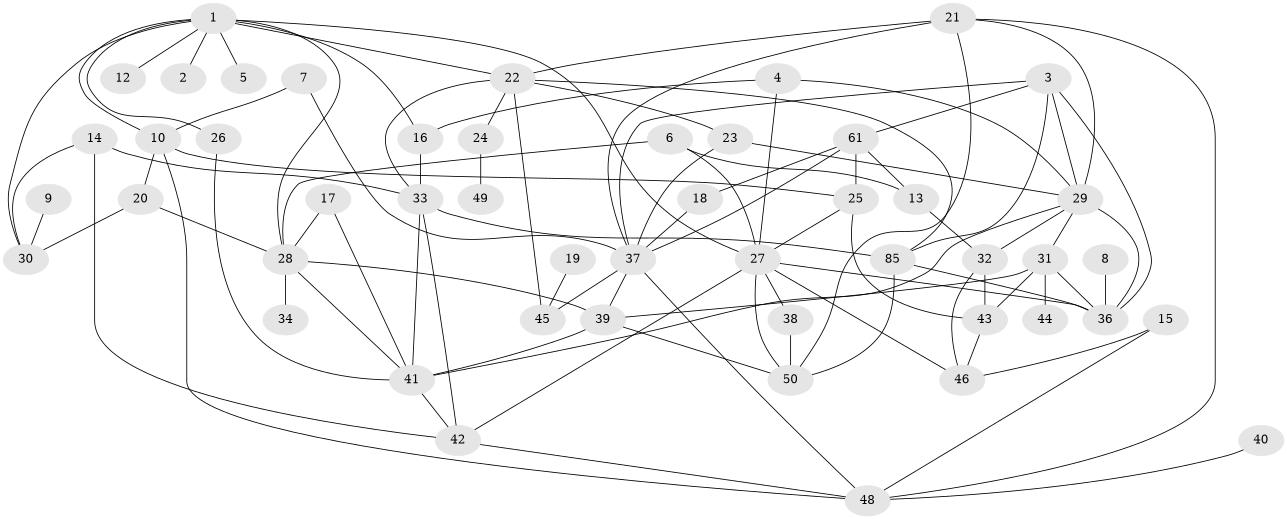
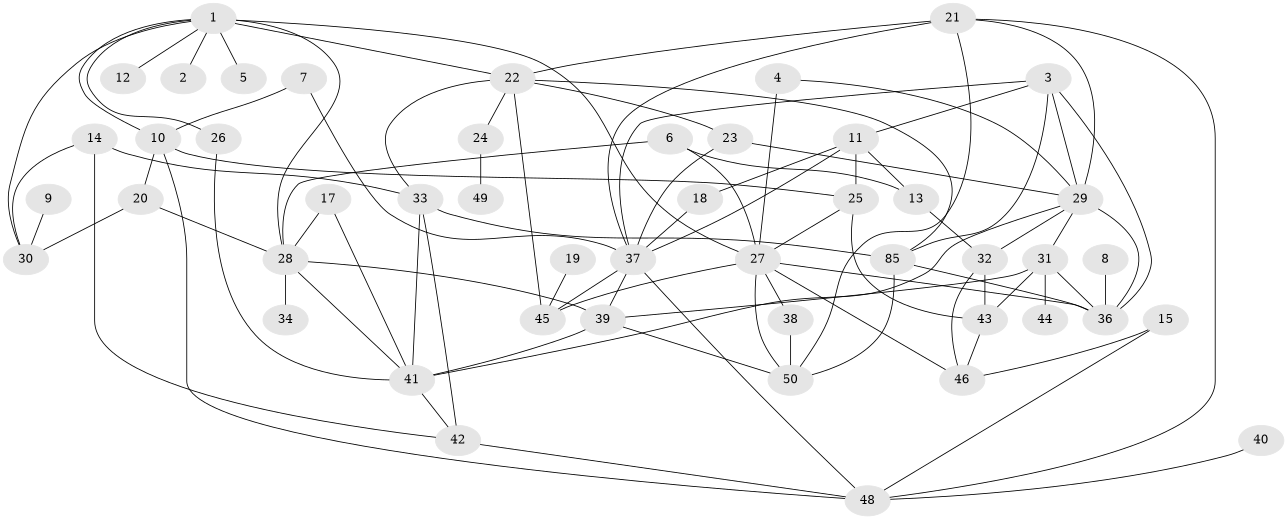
node "16": removed
node "61": label "61" -> "11"
edge "27" -- "42": now "27" -- "45"
